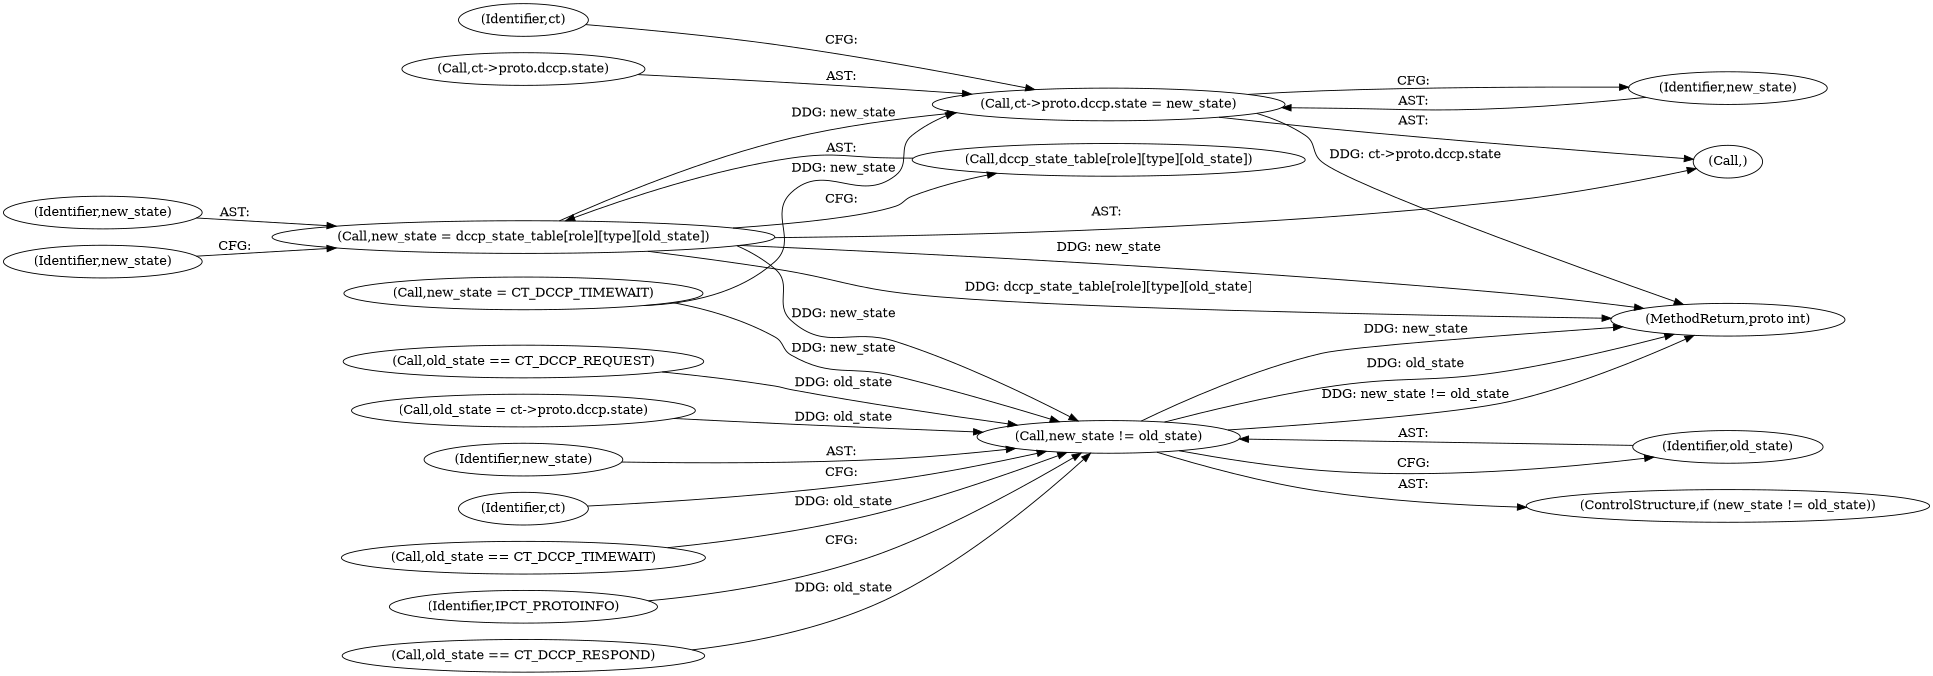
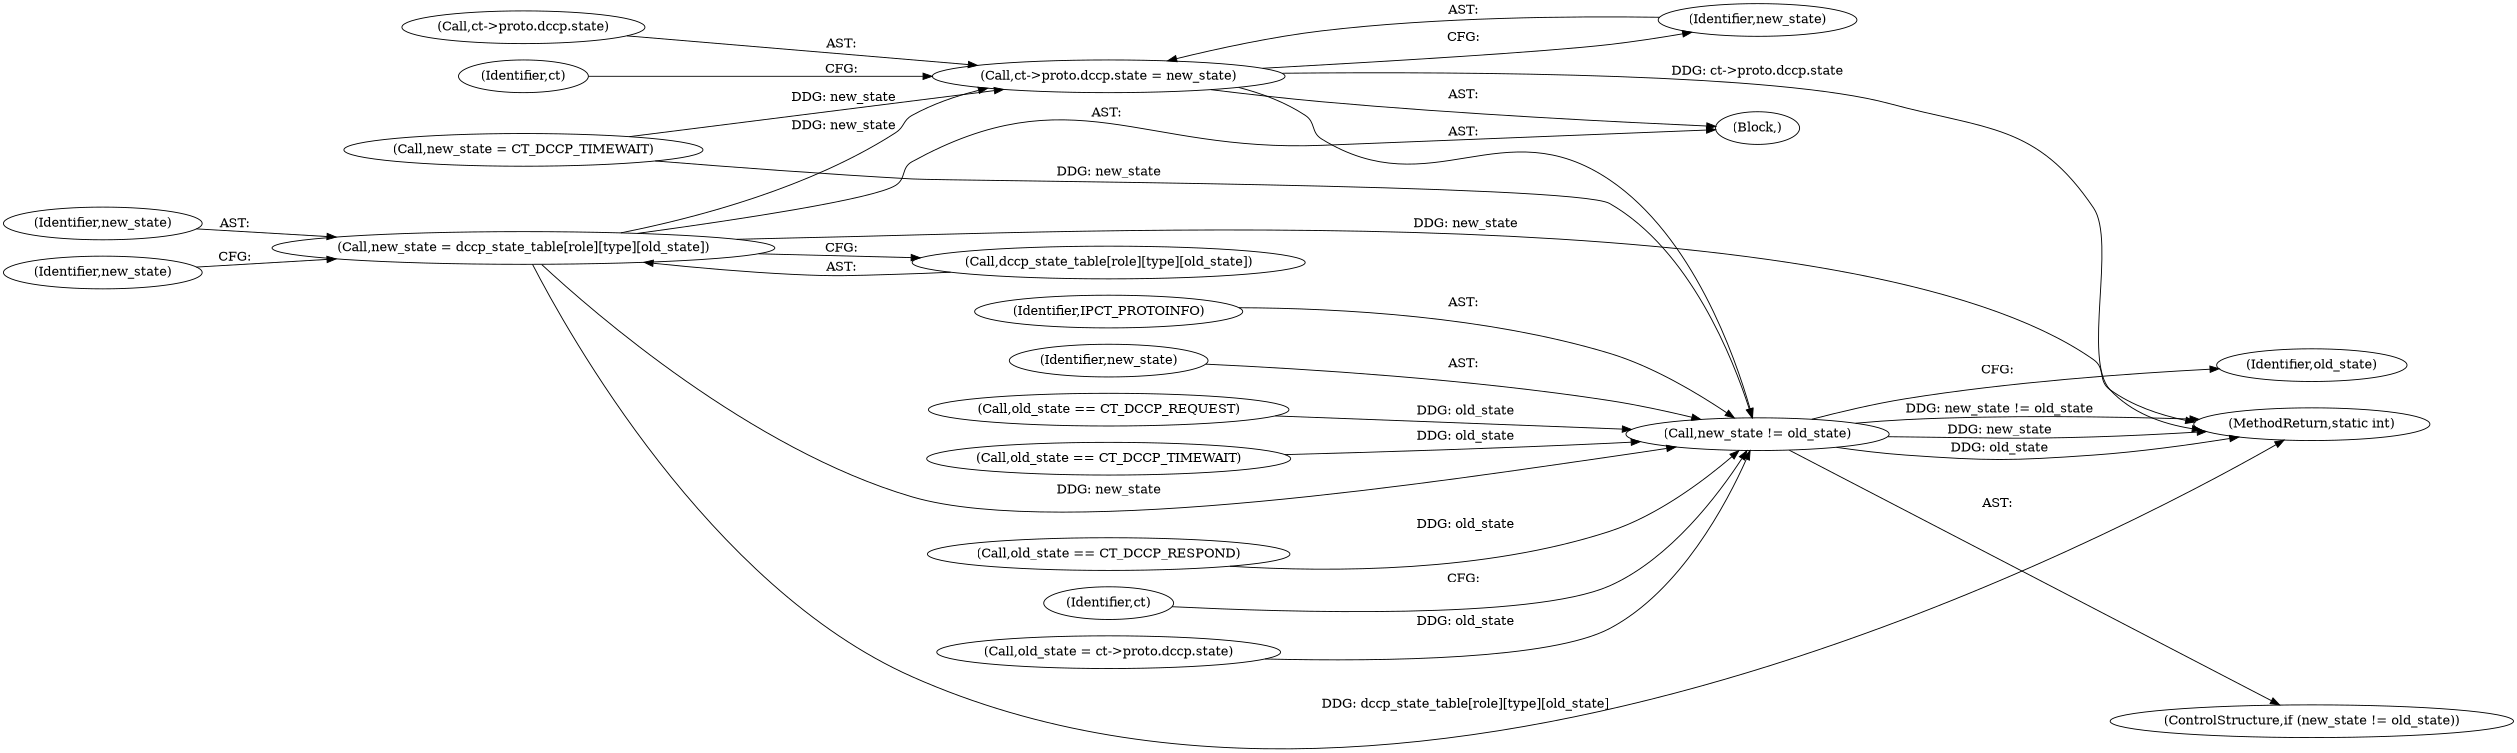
node "(Call,)": label "(Call,)" -> "(Block,)"
node "(MethodReturn,proto int)": label "(MethodReturn,proto int)" -> "(MethodReturn,static int)"
edge "(Identifier,old_state)" -> "(Call,new_state != old_state)": now "(Call,ct->proto.dccp.state = new_state)" -> "(Call,new_state != old_state)"
edge "(Identifier,IPCT_PROTOINFO)" -> "(Call,new_state != old_state)": label "CFG: " -> "AST: "
